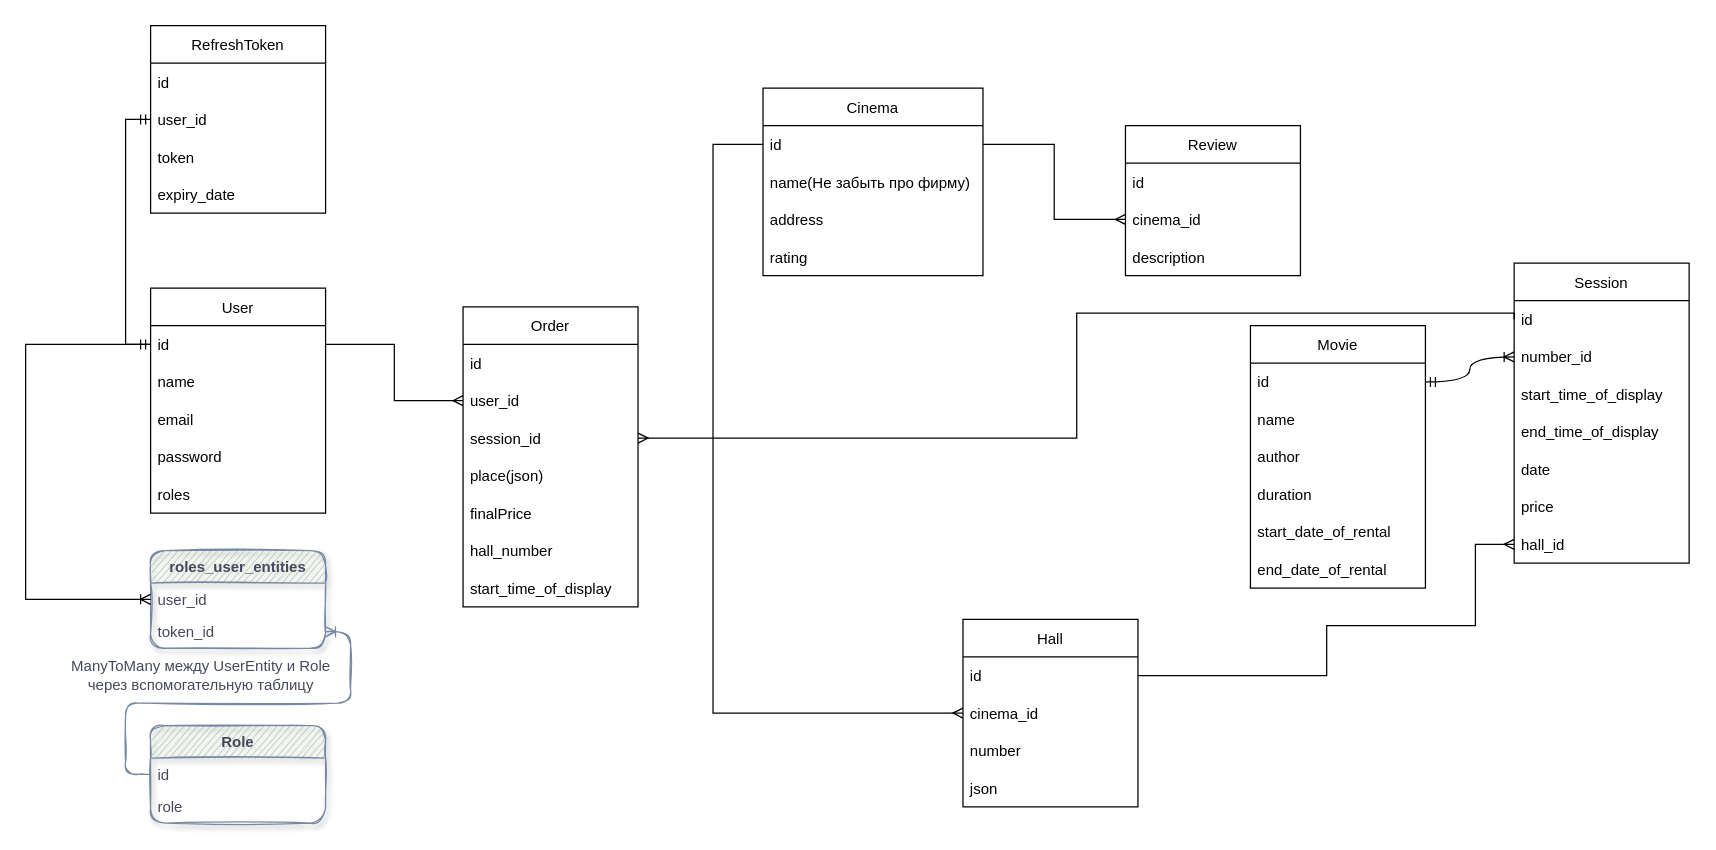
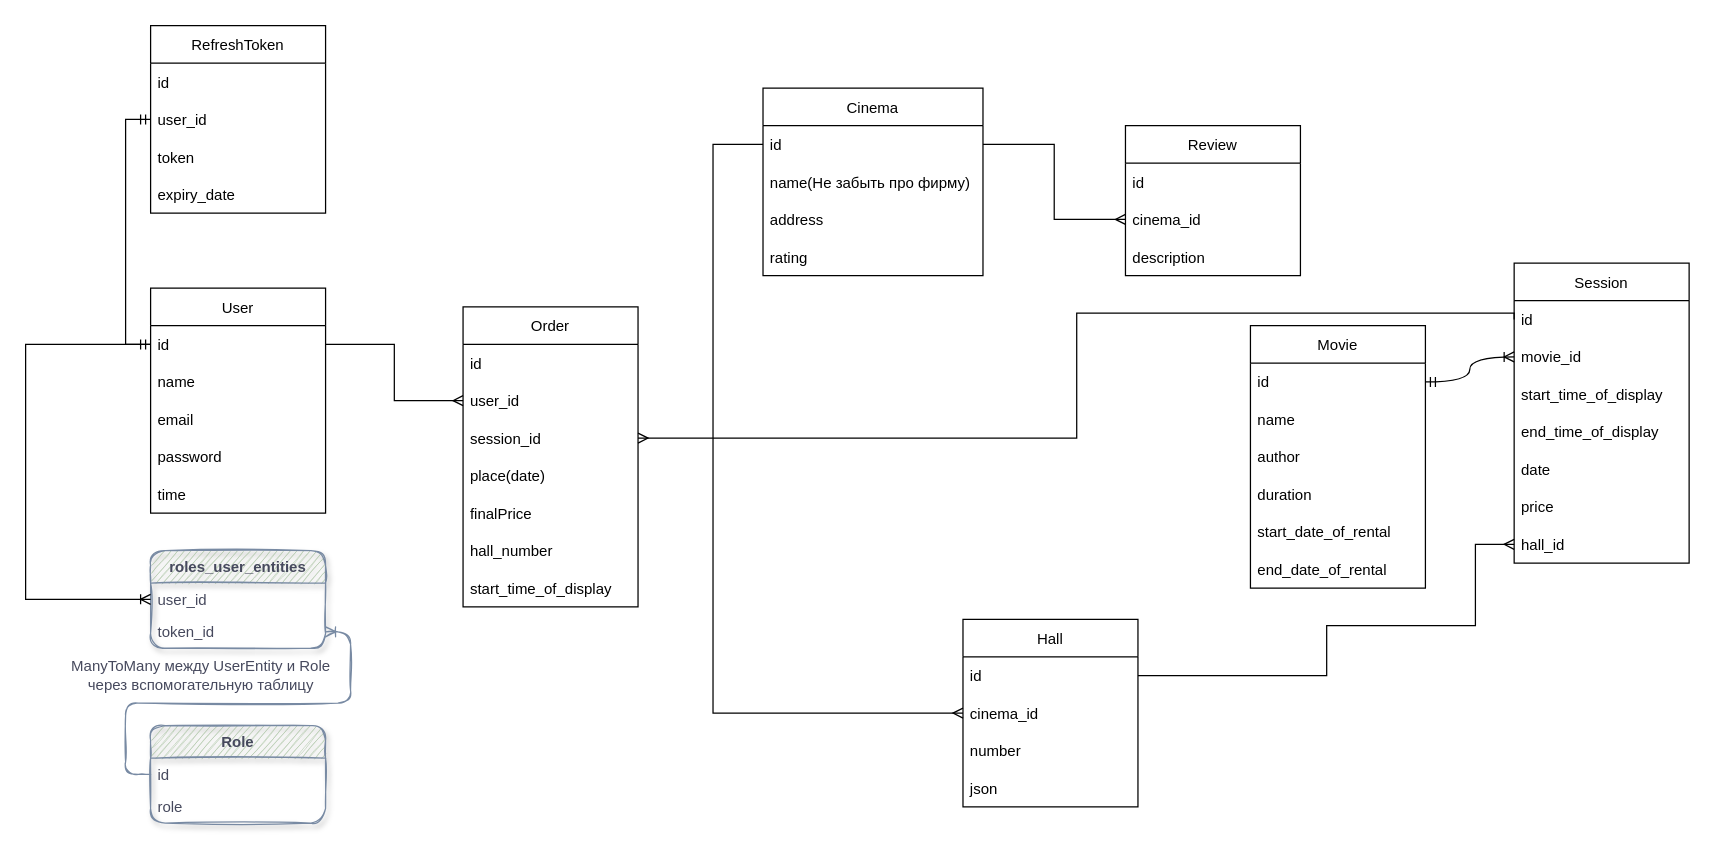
node "number_id": label "number_id" -> "movie_id"
node "place(json)": label "place(json)" -> "place(date)"
node "roles": label "roles" -> "time"
